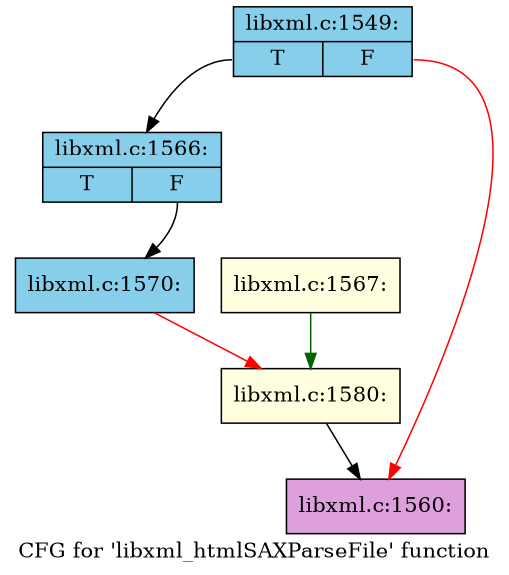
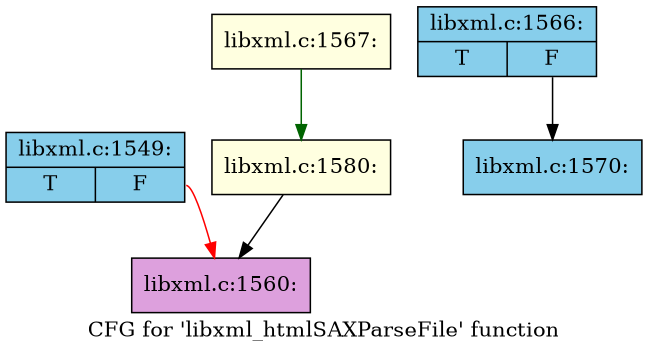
edge "libxml.c:1549:" -> "libxml.c:1566:": removed
edge "libxml.c:1570:" -> "libxml.c:1580:": removed
